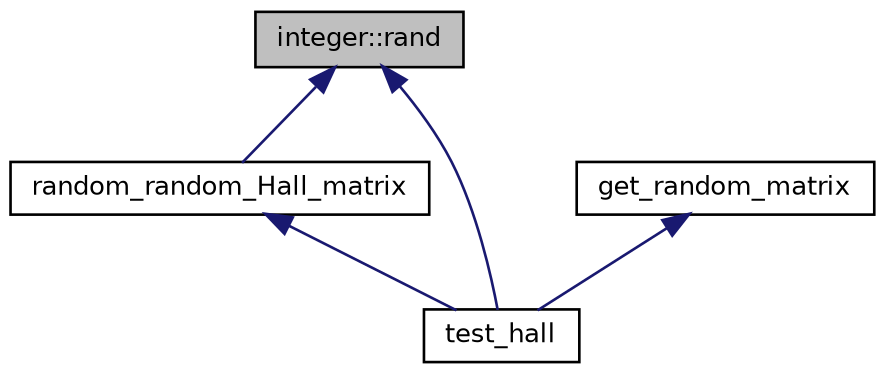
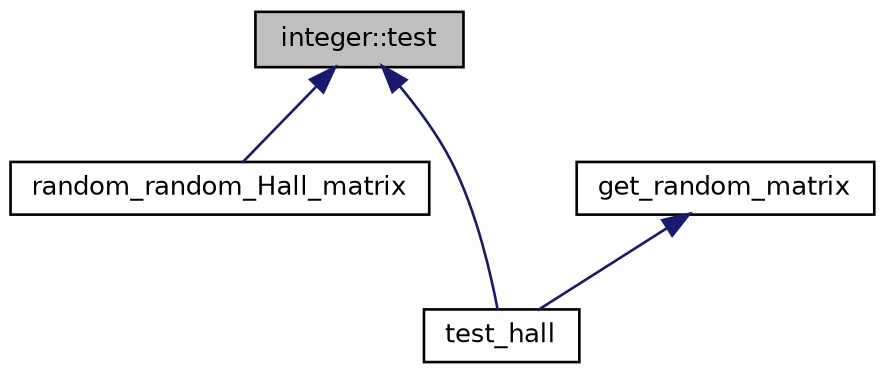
node "integer::rand": label "integer::rand" -> "integer::test"
edge "test_hall" -> "random_random_Hall_matrix": removed
